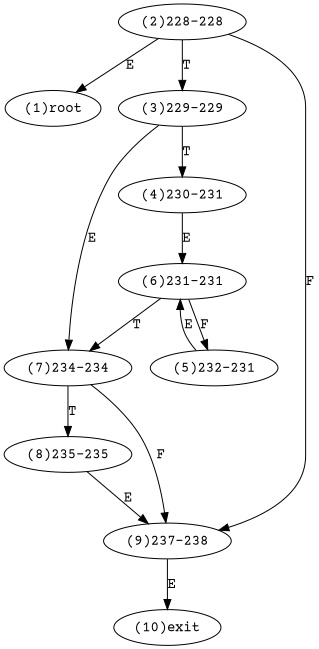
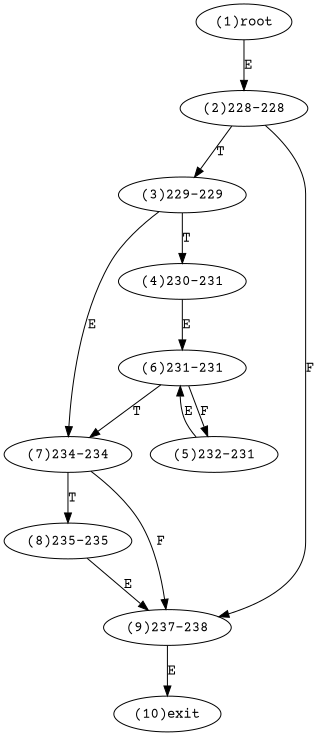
edge "(2)228-228" -> "(1)root": reversed
